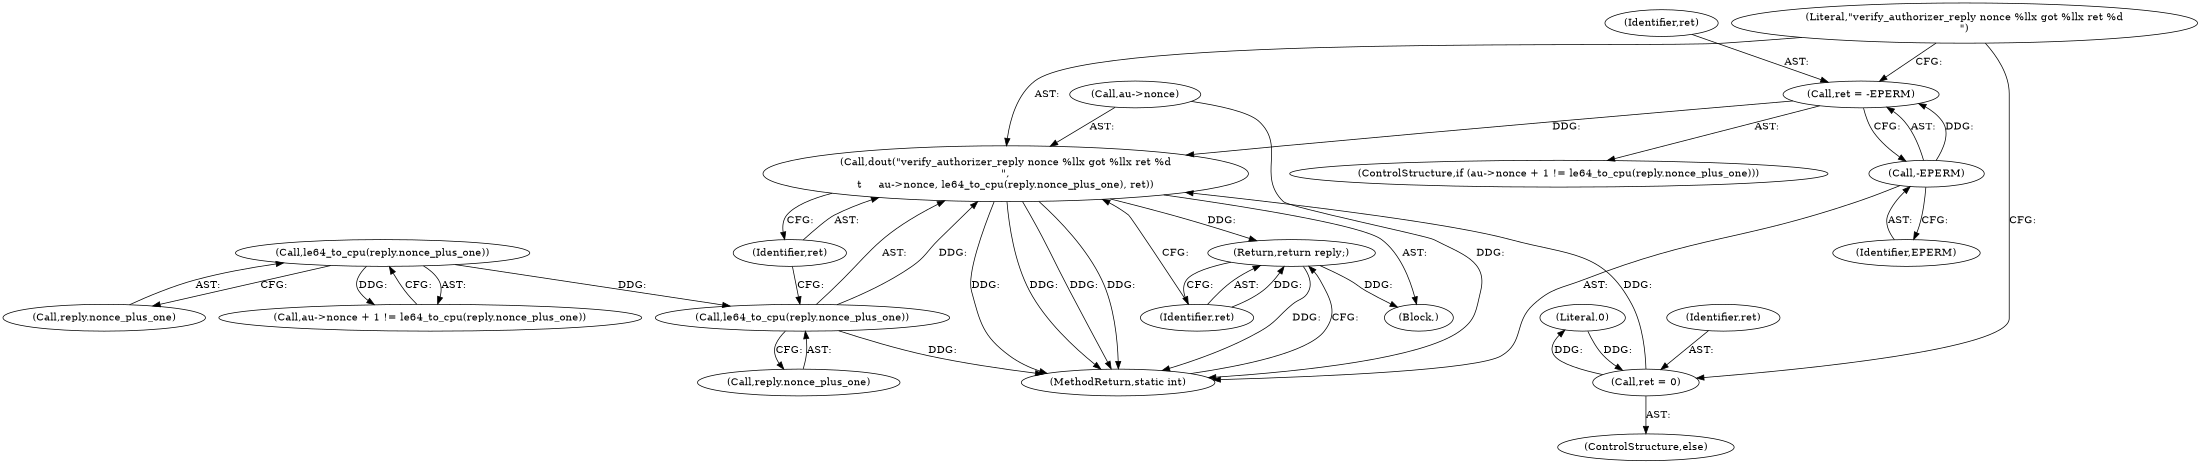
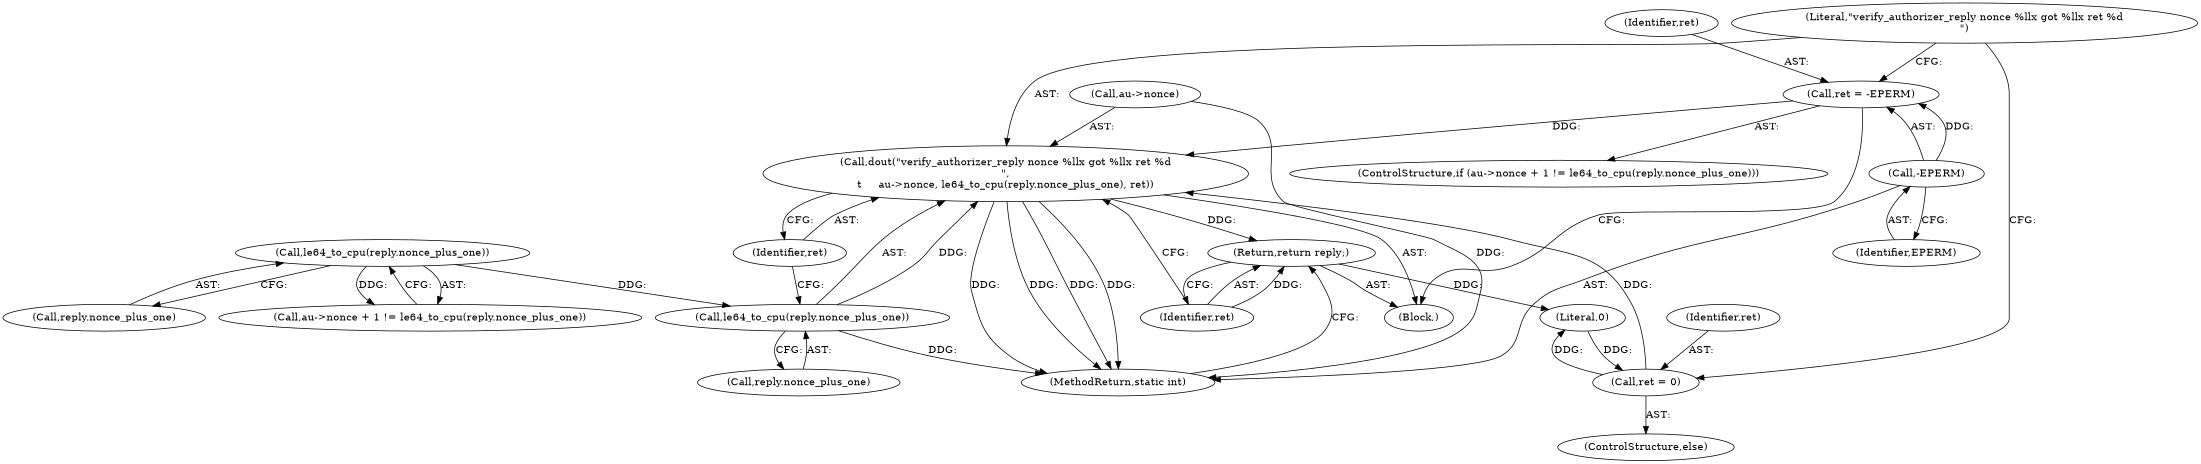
edge "(Call,ret = -EPERM)" -> "(Call,-EPERM)": now "(Call,ret = -EPERM)" -> "(Block,)"
edge "(Return,return reply;)" -> "(Block,)": label "DDG: " -> "AST: "
edge "(Return,return reply;)" -> "(MethodReturn,static int)": now "(Return,return reply;)" -> "(Literal,0)"
